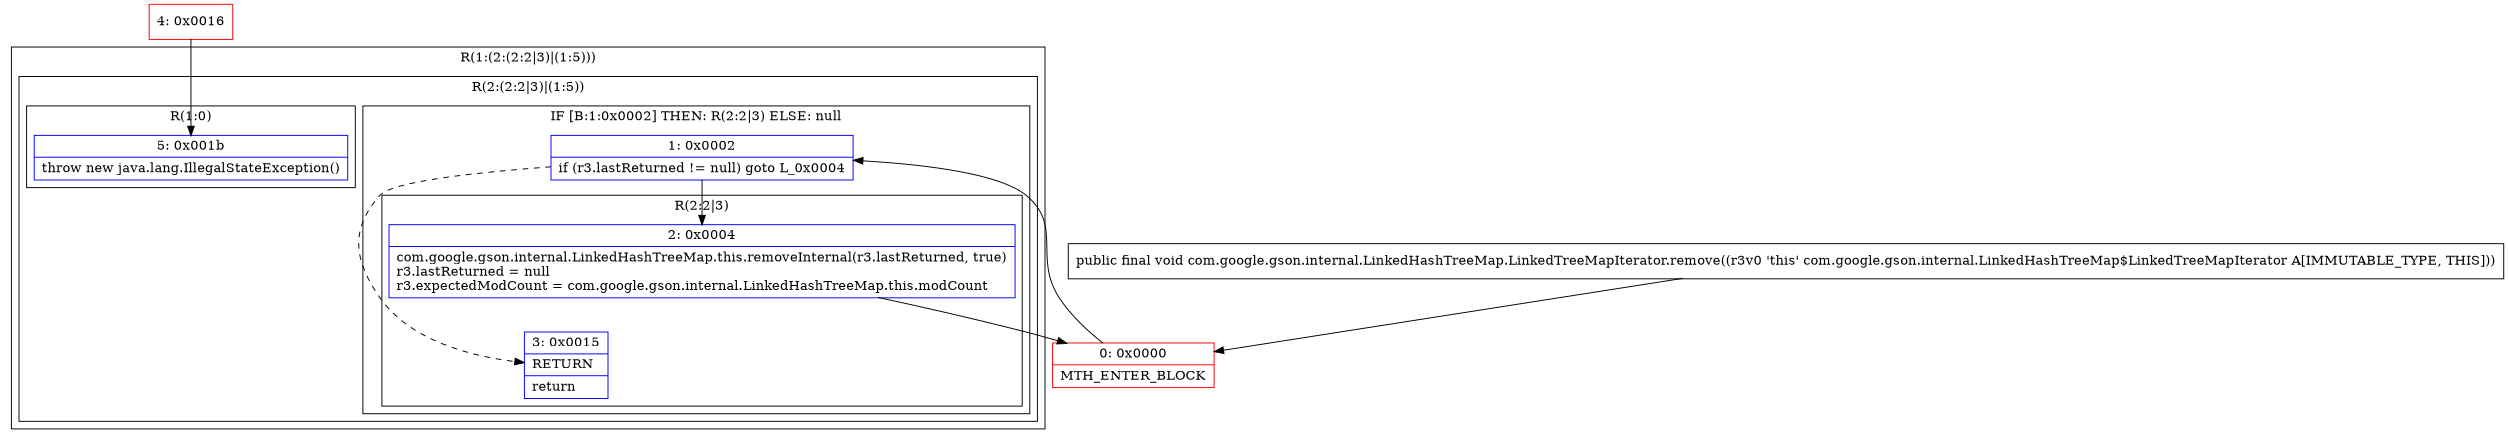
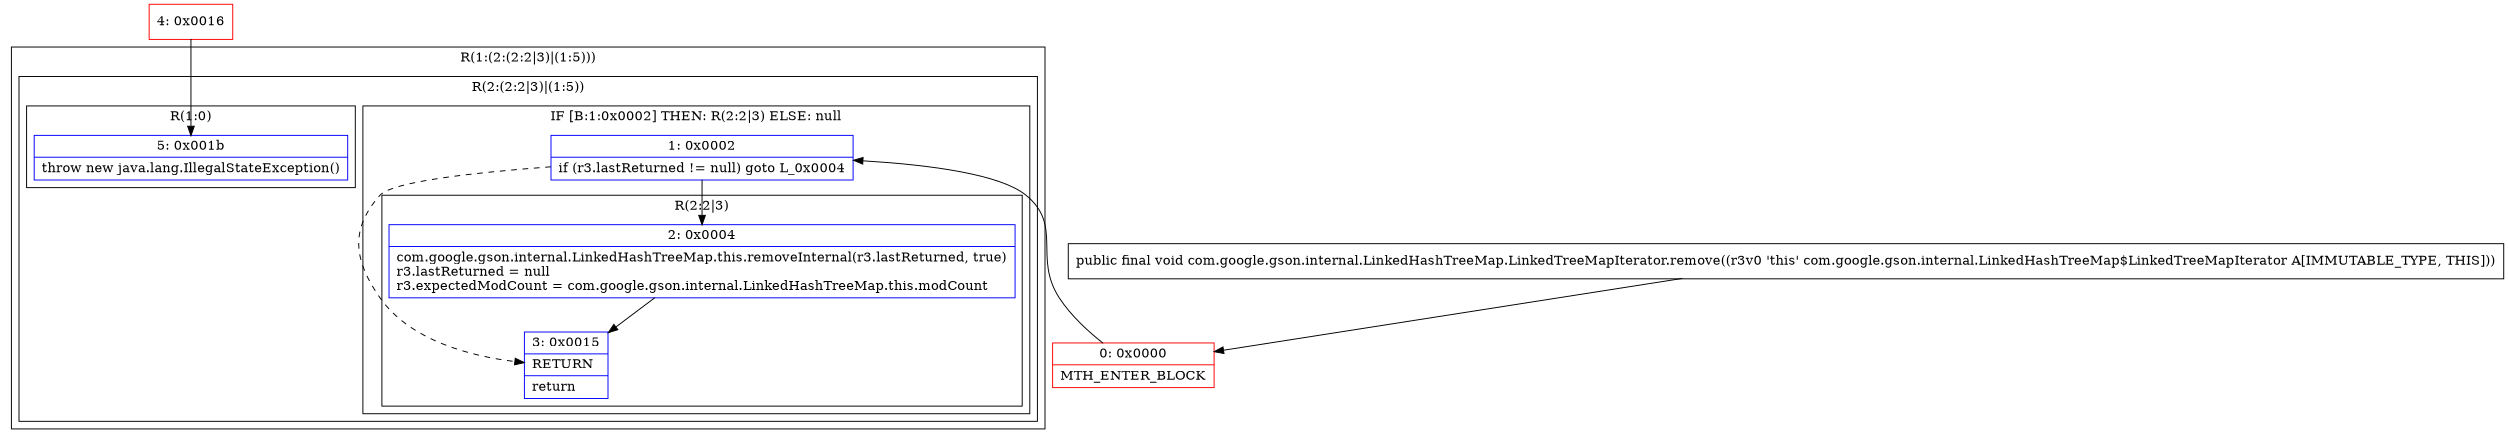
edge "2: 0x0004" -> "0: 0x0000": now "2: 0x0004" -> "3: 0x0015"
